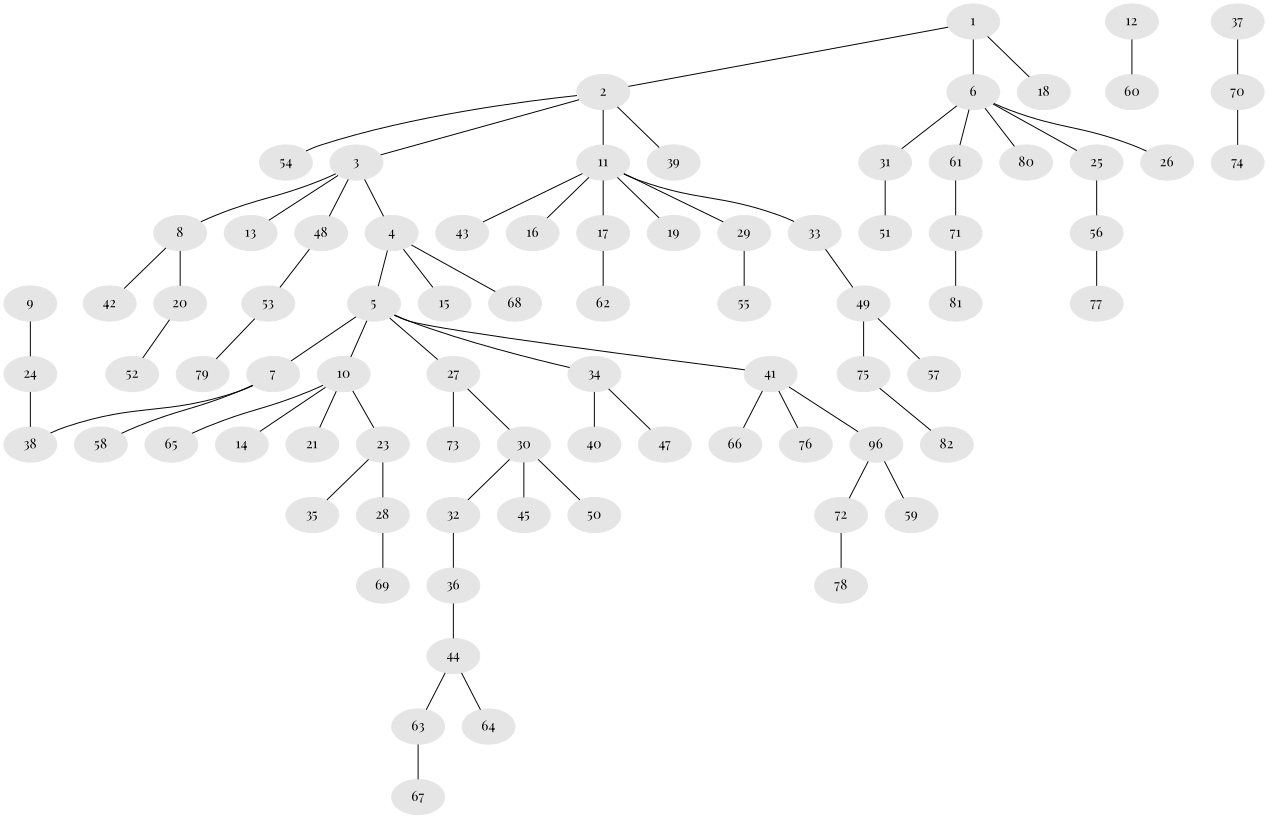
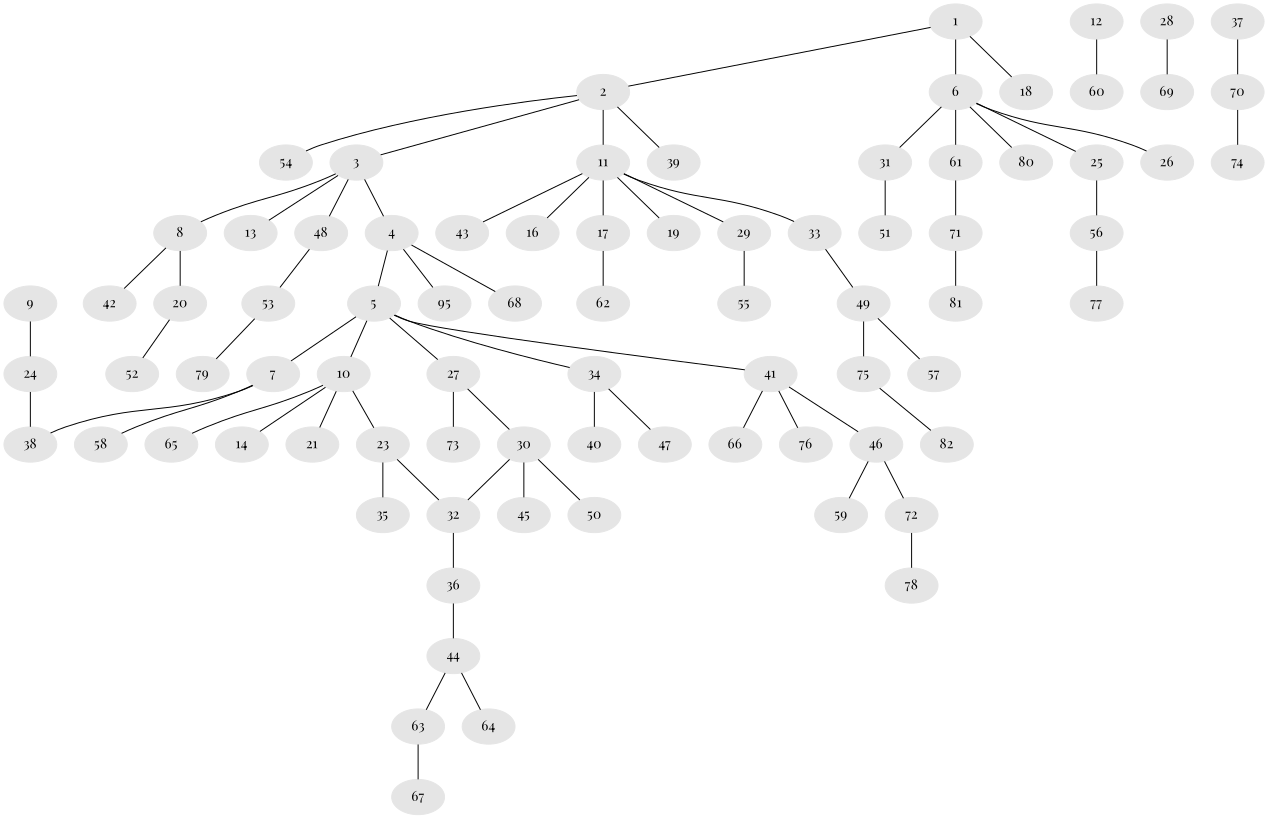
node "15": label "15" -> "95"
node "96": label "96" -> "46"
edge "23" -- "28": now "23" -- "32"
